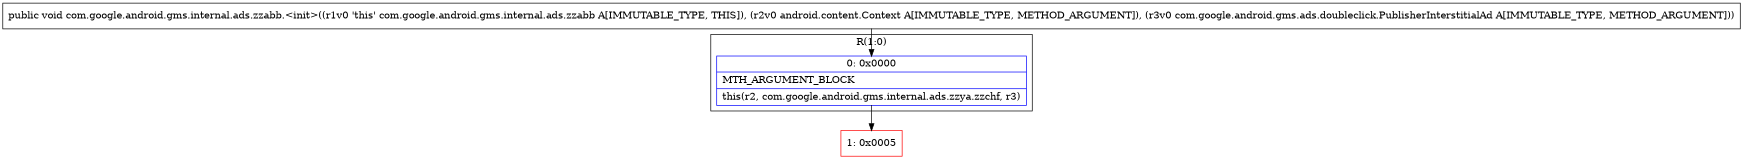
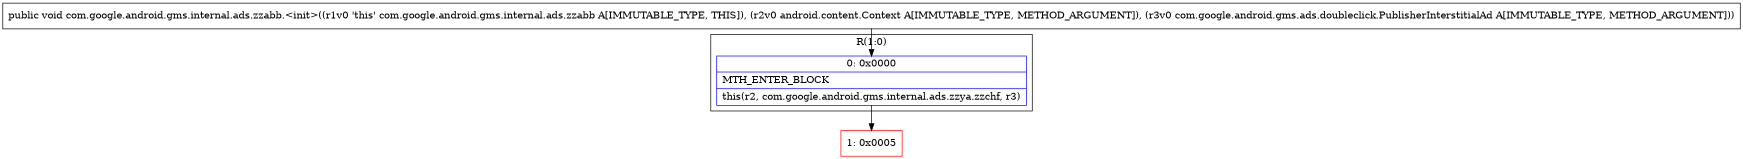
node "0: 0x0000": text "MTH_ARGUMENT_BLOCK" -> "MTH_ENTER_BLOCK"
